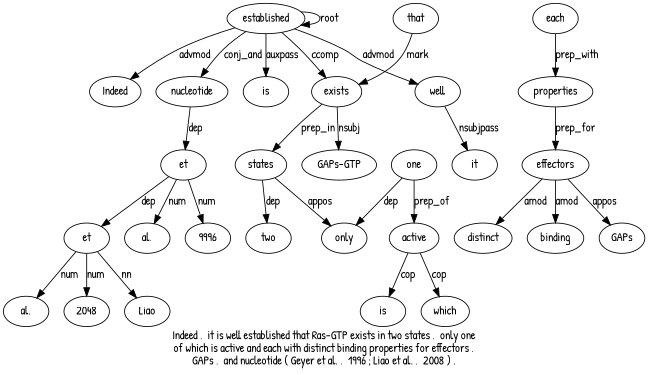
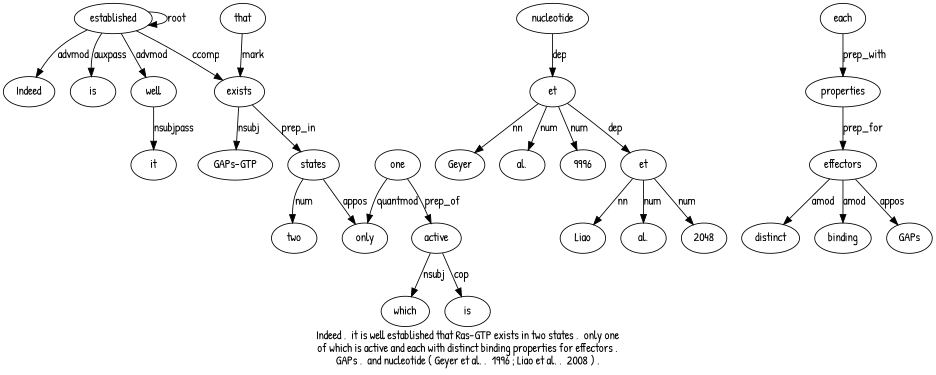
edge "established" -> "nucleotide": removed, label "conj_and"
node "Geyer": added
edge "states" -> "two": label "dep" -> "num"
edge "one" -> "only": label "dep" -> "quantmod"
edge "active" -> "which": label "cop" -> "nsubj"
